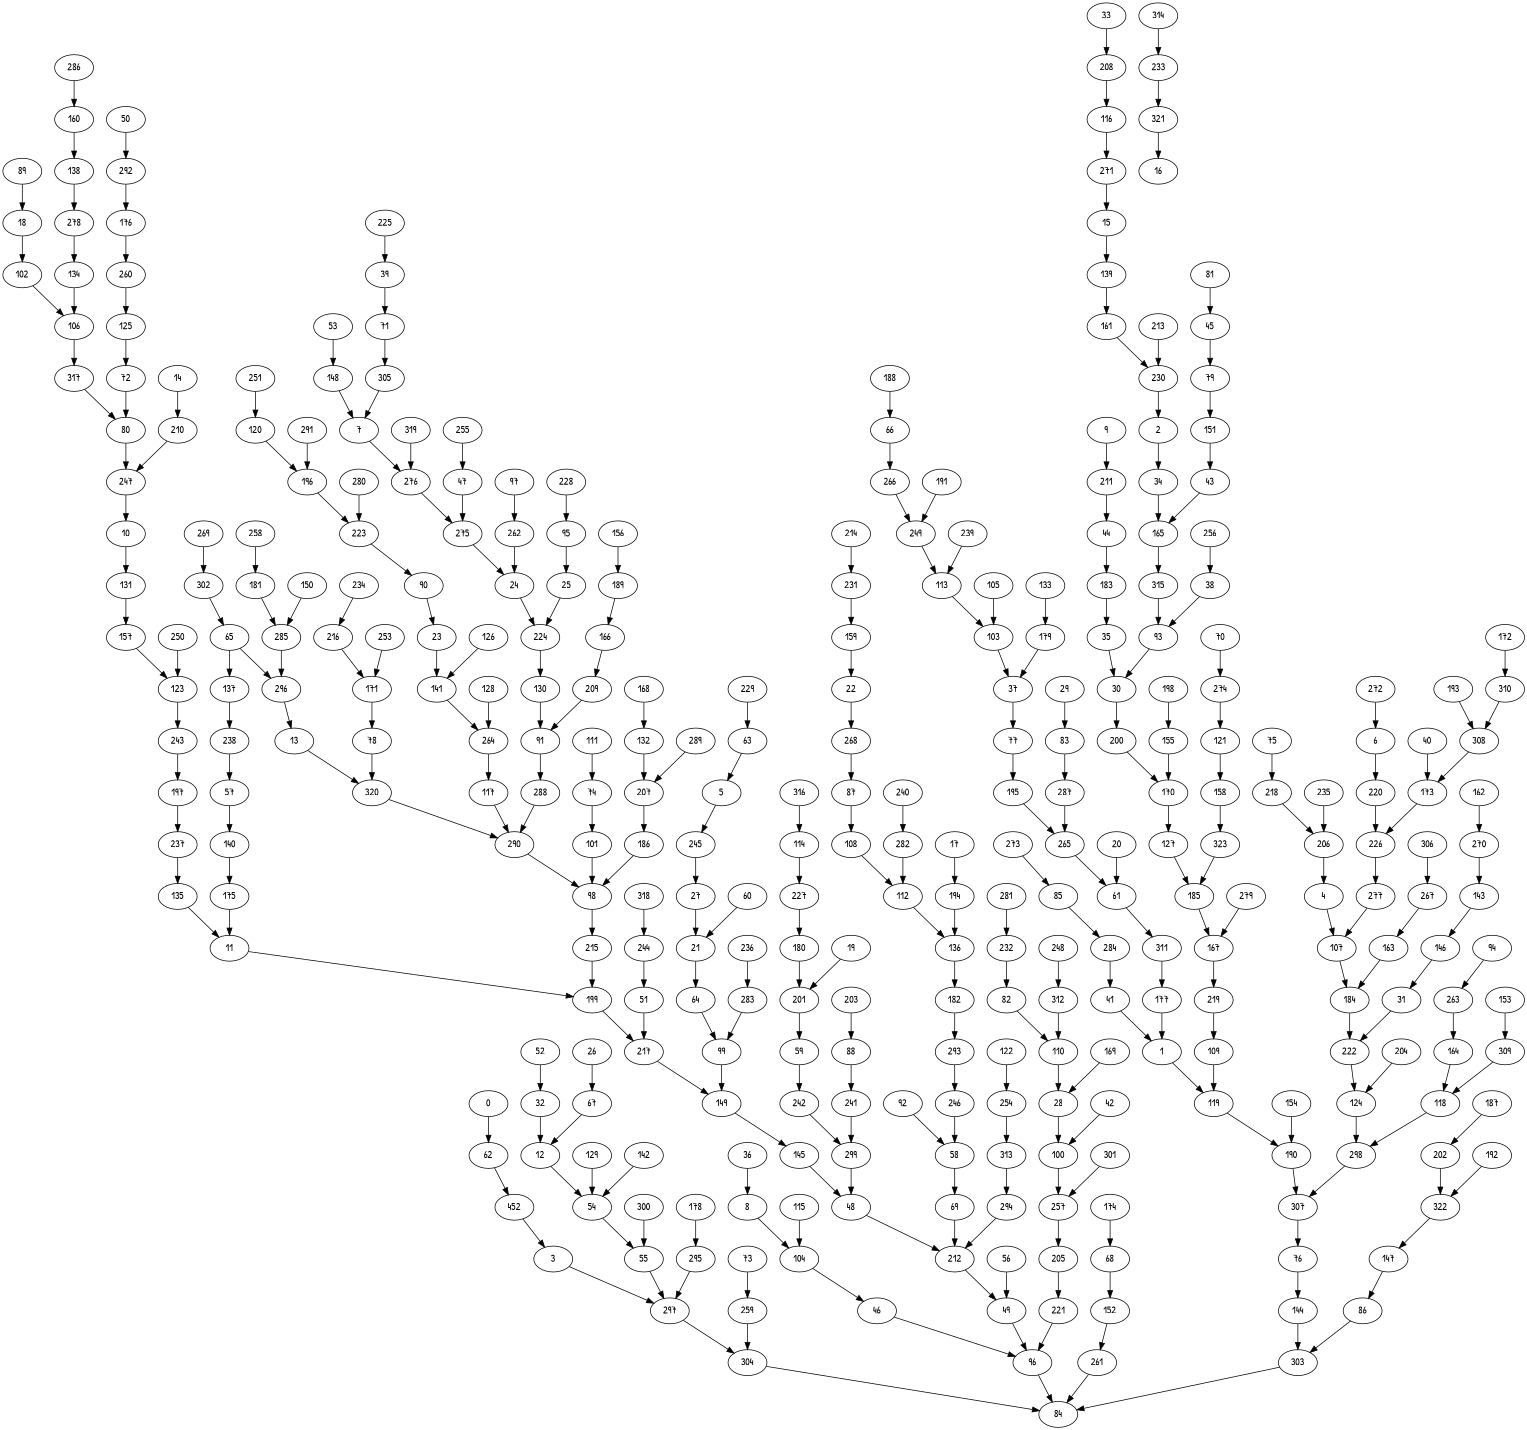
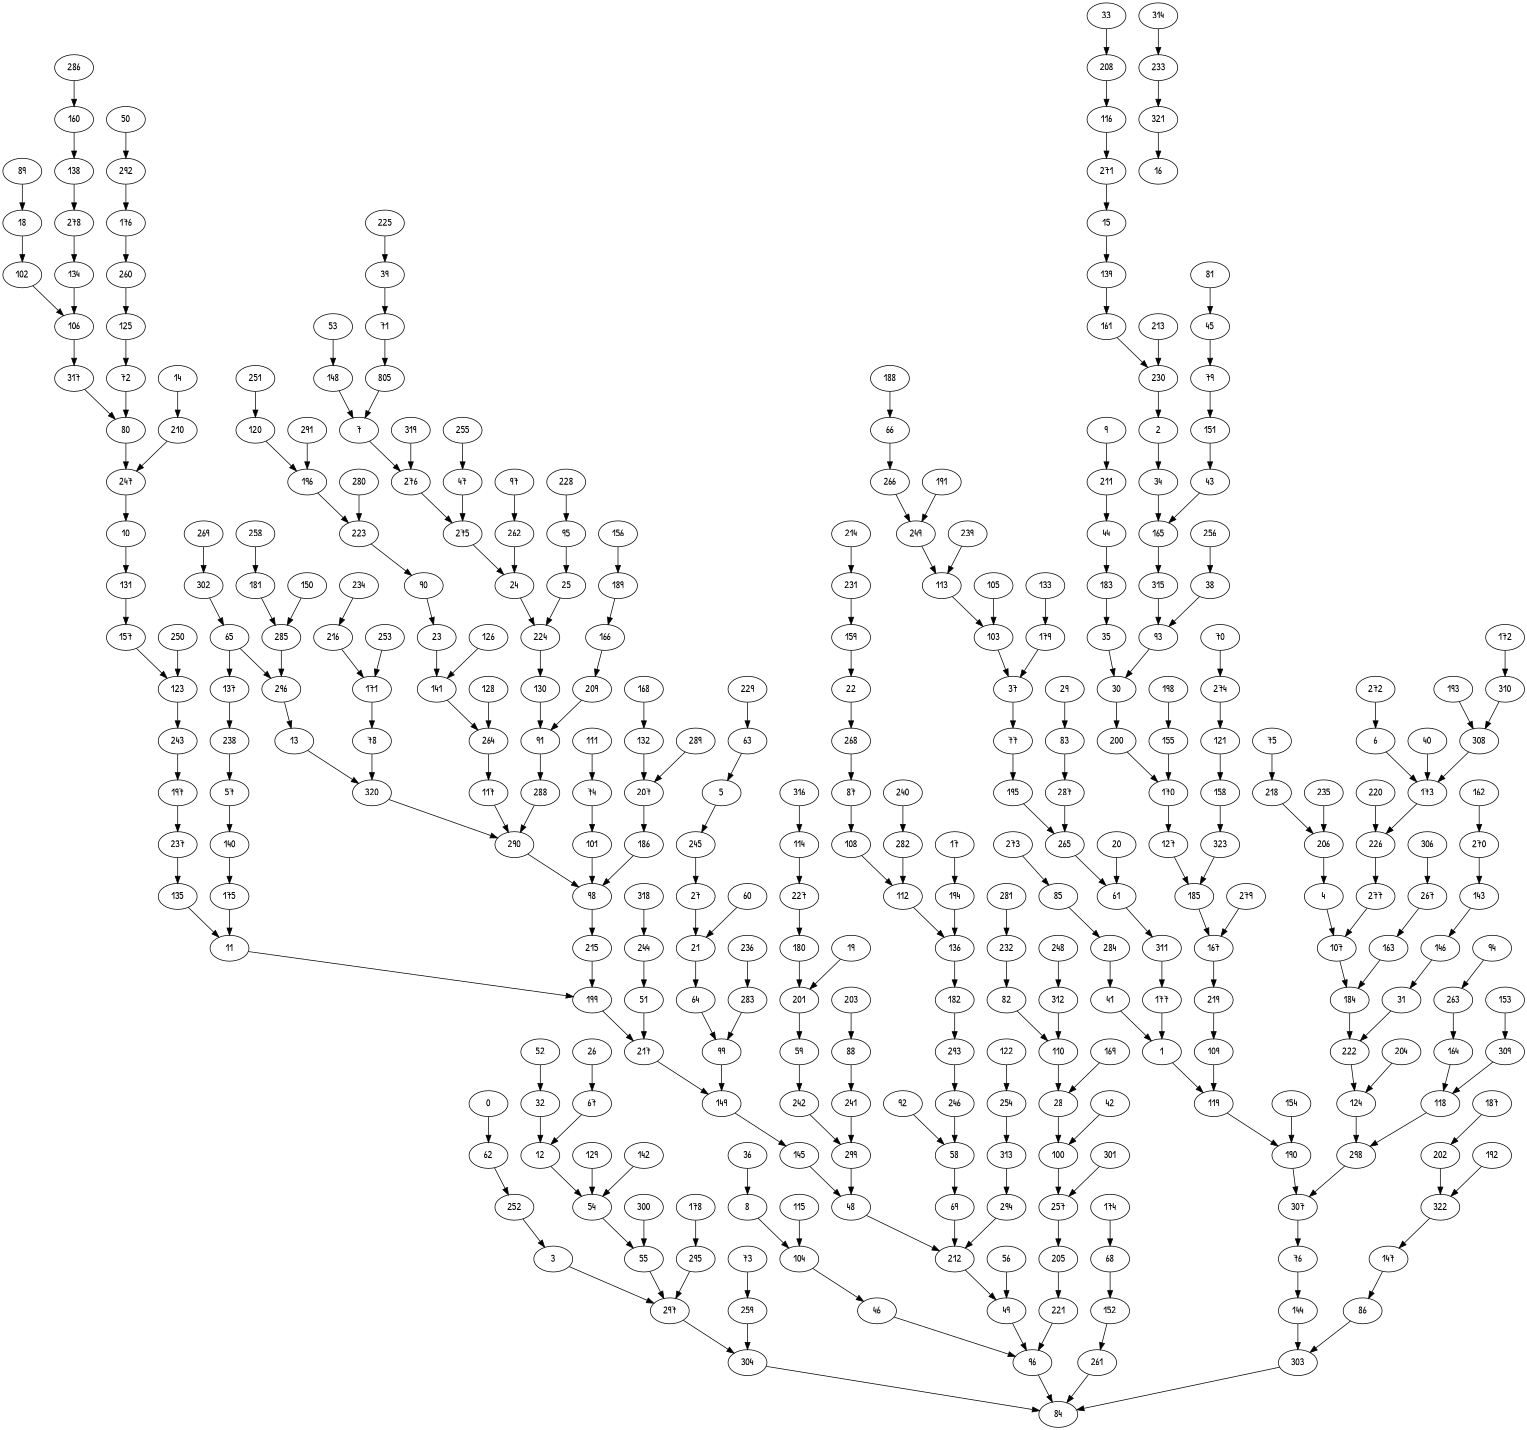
node "305": label "305" -> "805"
edge "6" -> "220": now "6" -> "173"
node "452": label "452" -> "252"
